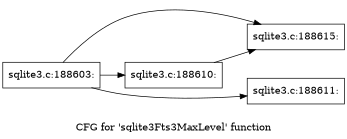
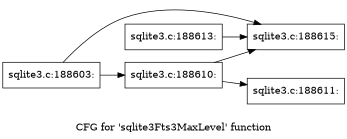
node "sqlite3.c:188613:": added
edge "sqlite3.c:188603:" -> "sqlite3.c:188611:": now "sqlite3.c:188610:" -> "sqlite3.c:188611:"
